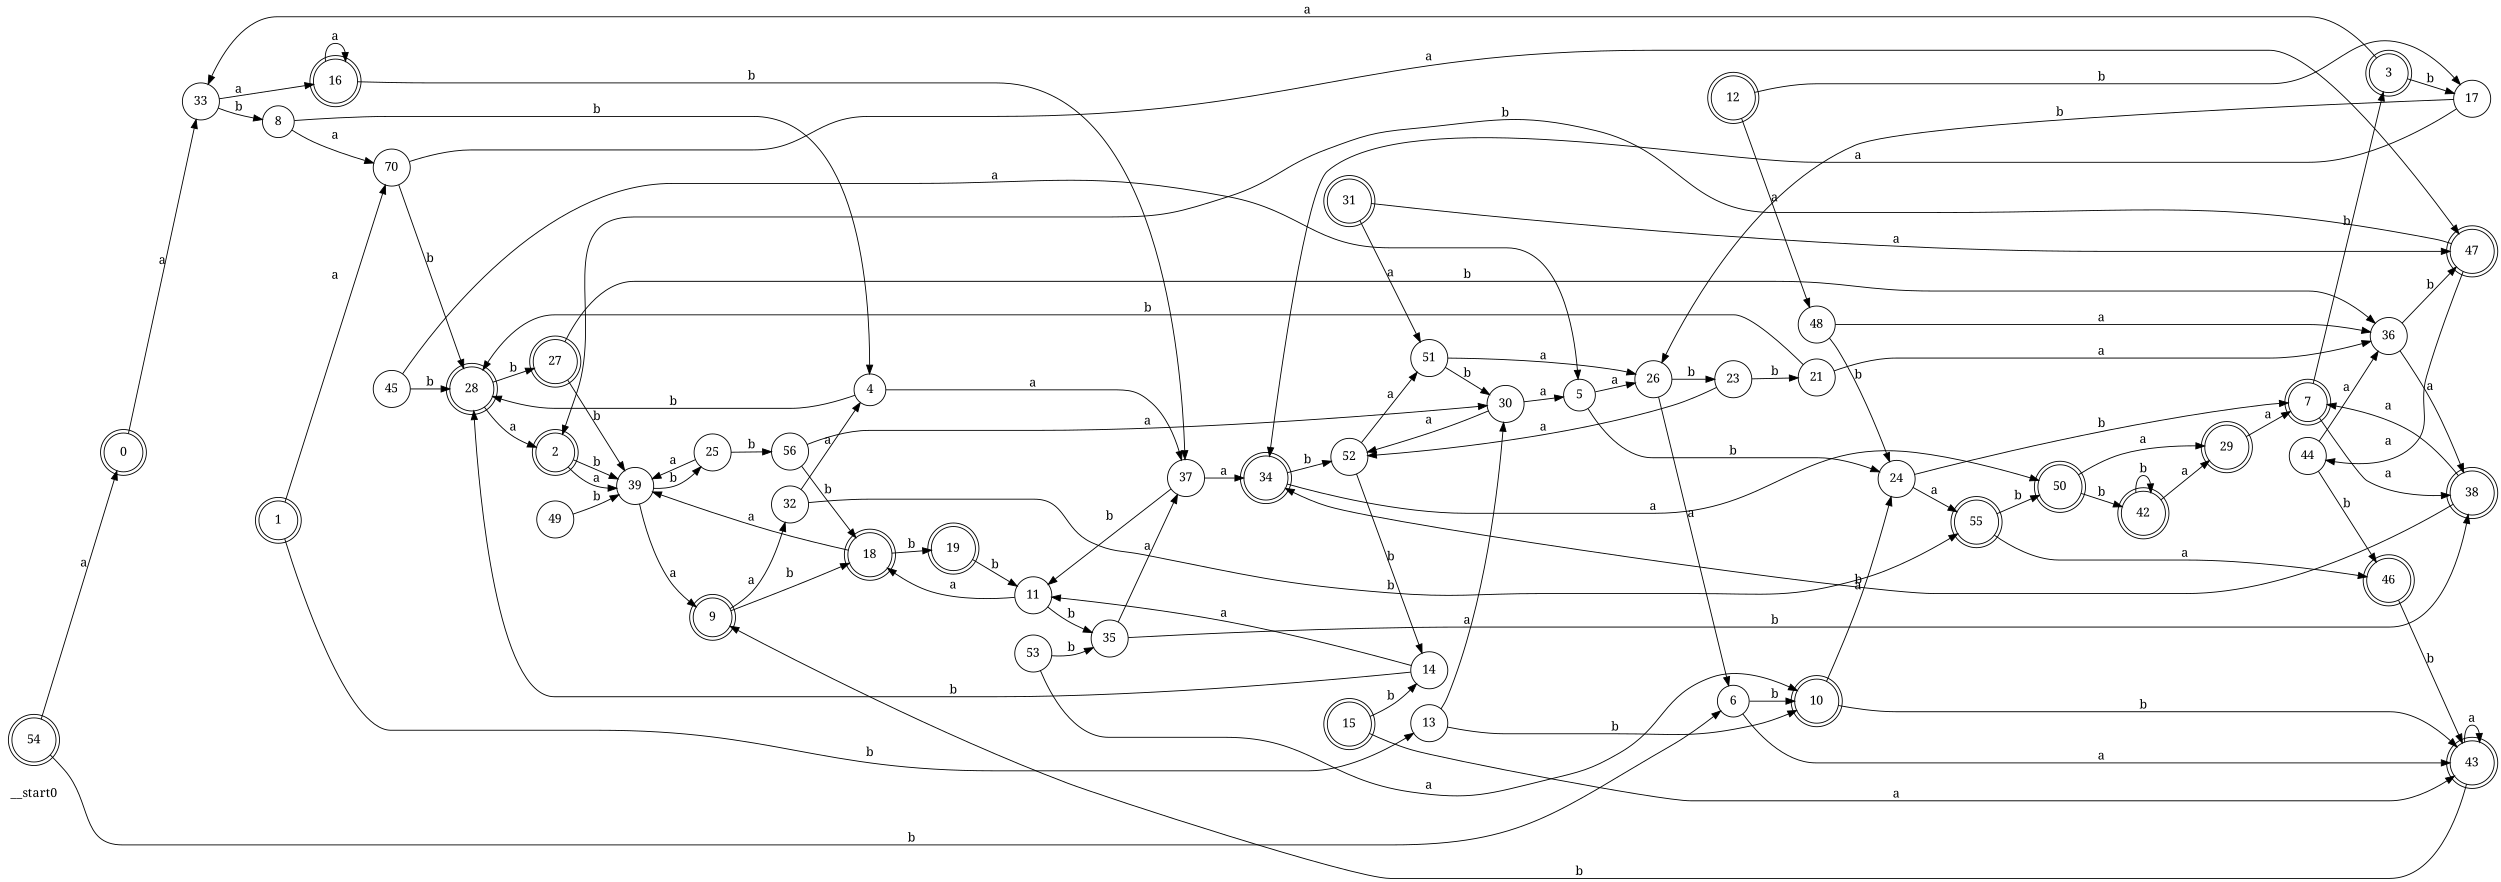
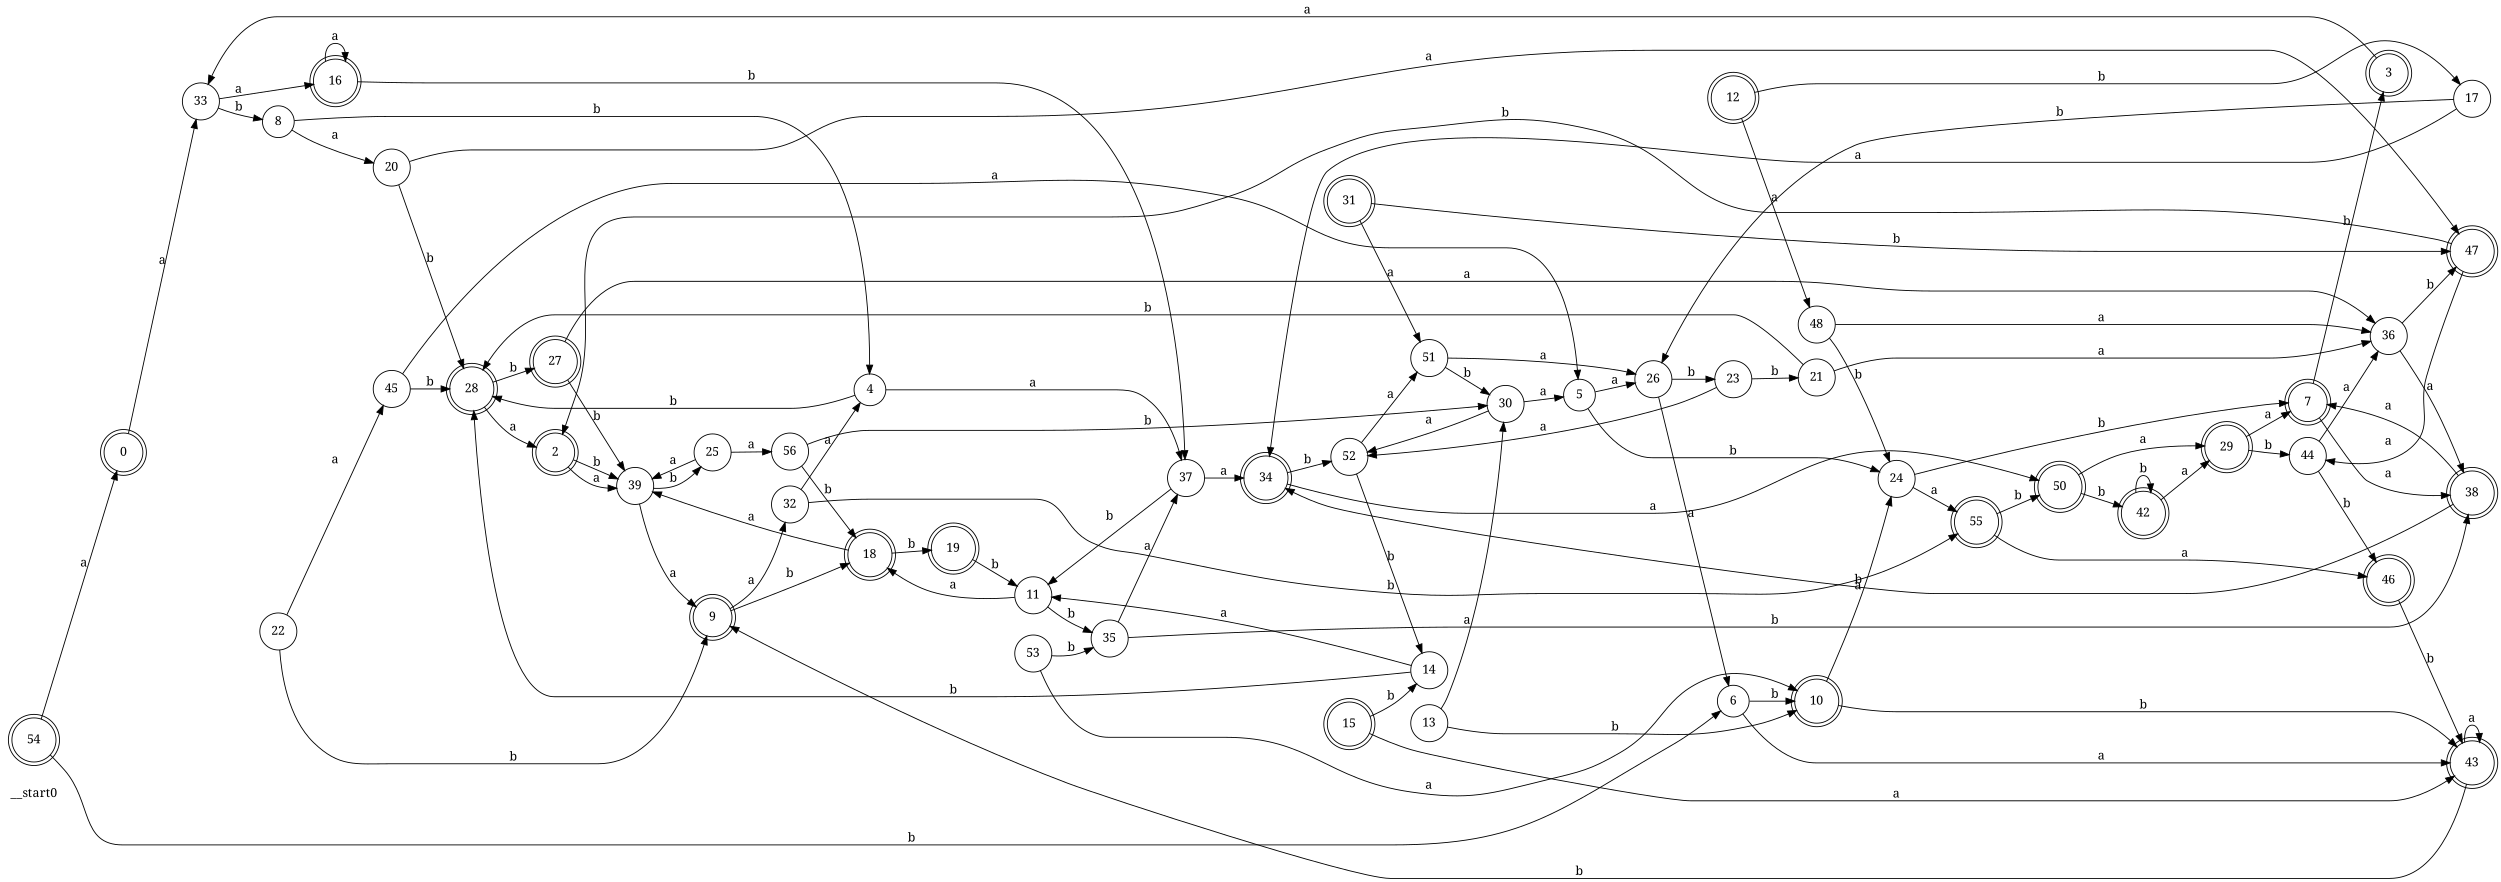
edge "3" -> "17": removed, label "b"
node "70": label "70" -> "20"
edge "31" -> "47": label "a" -> "b"
edge "27" -> "36": label "b" -> "a"
edge "56" -> "30": label "a" -> "b"
edge "25" -> "56": label "b" -> "a"
edge "29" -> "44": added, label "b"
node "49": removed
node "1": removed
node "22": added
